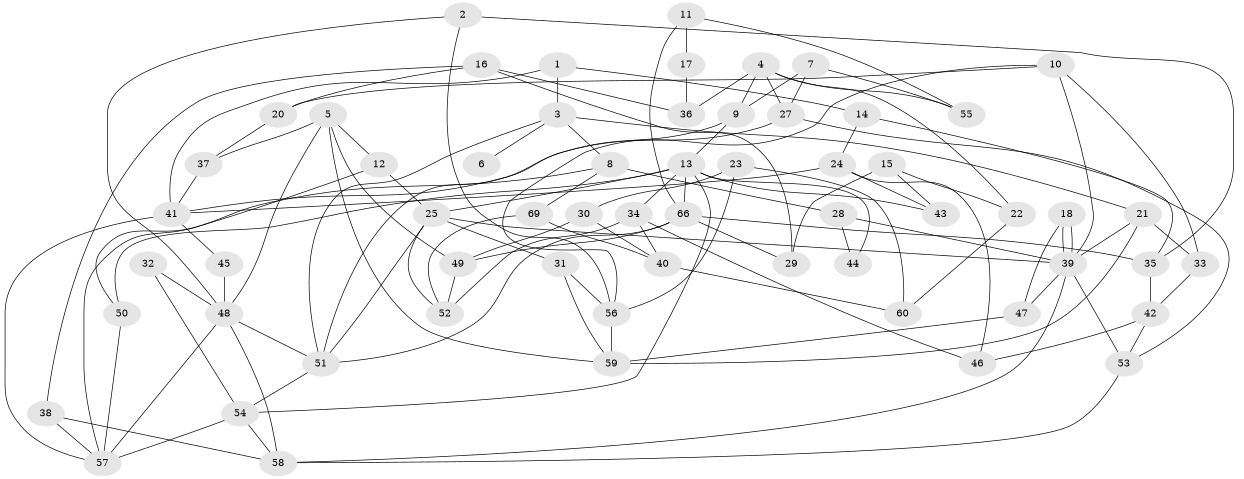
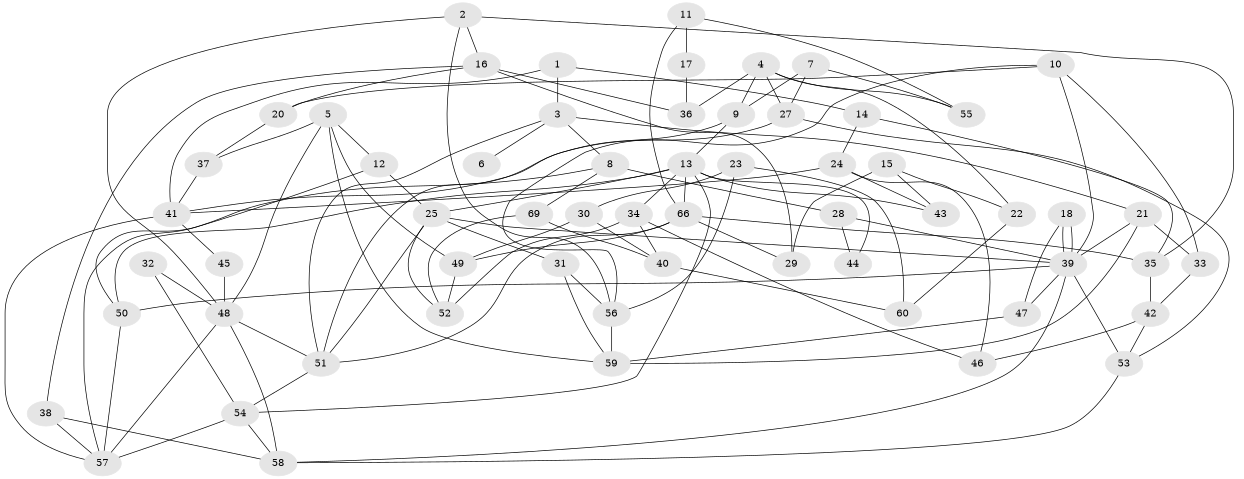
edge "2" -- "16": added
edge "39" -- "50": added
